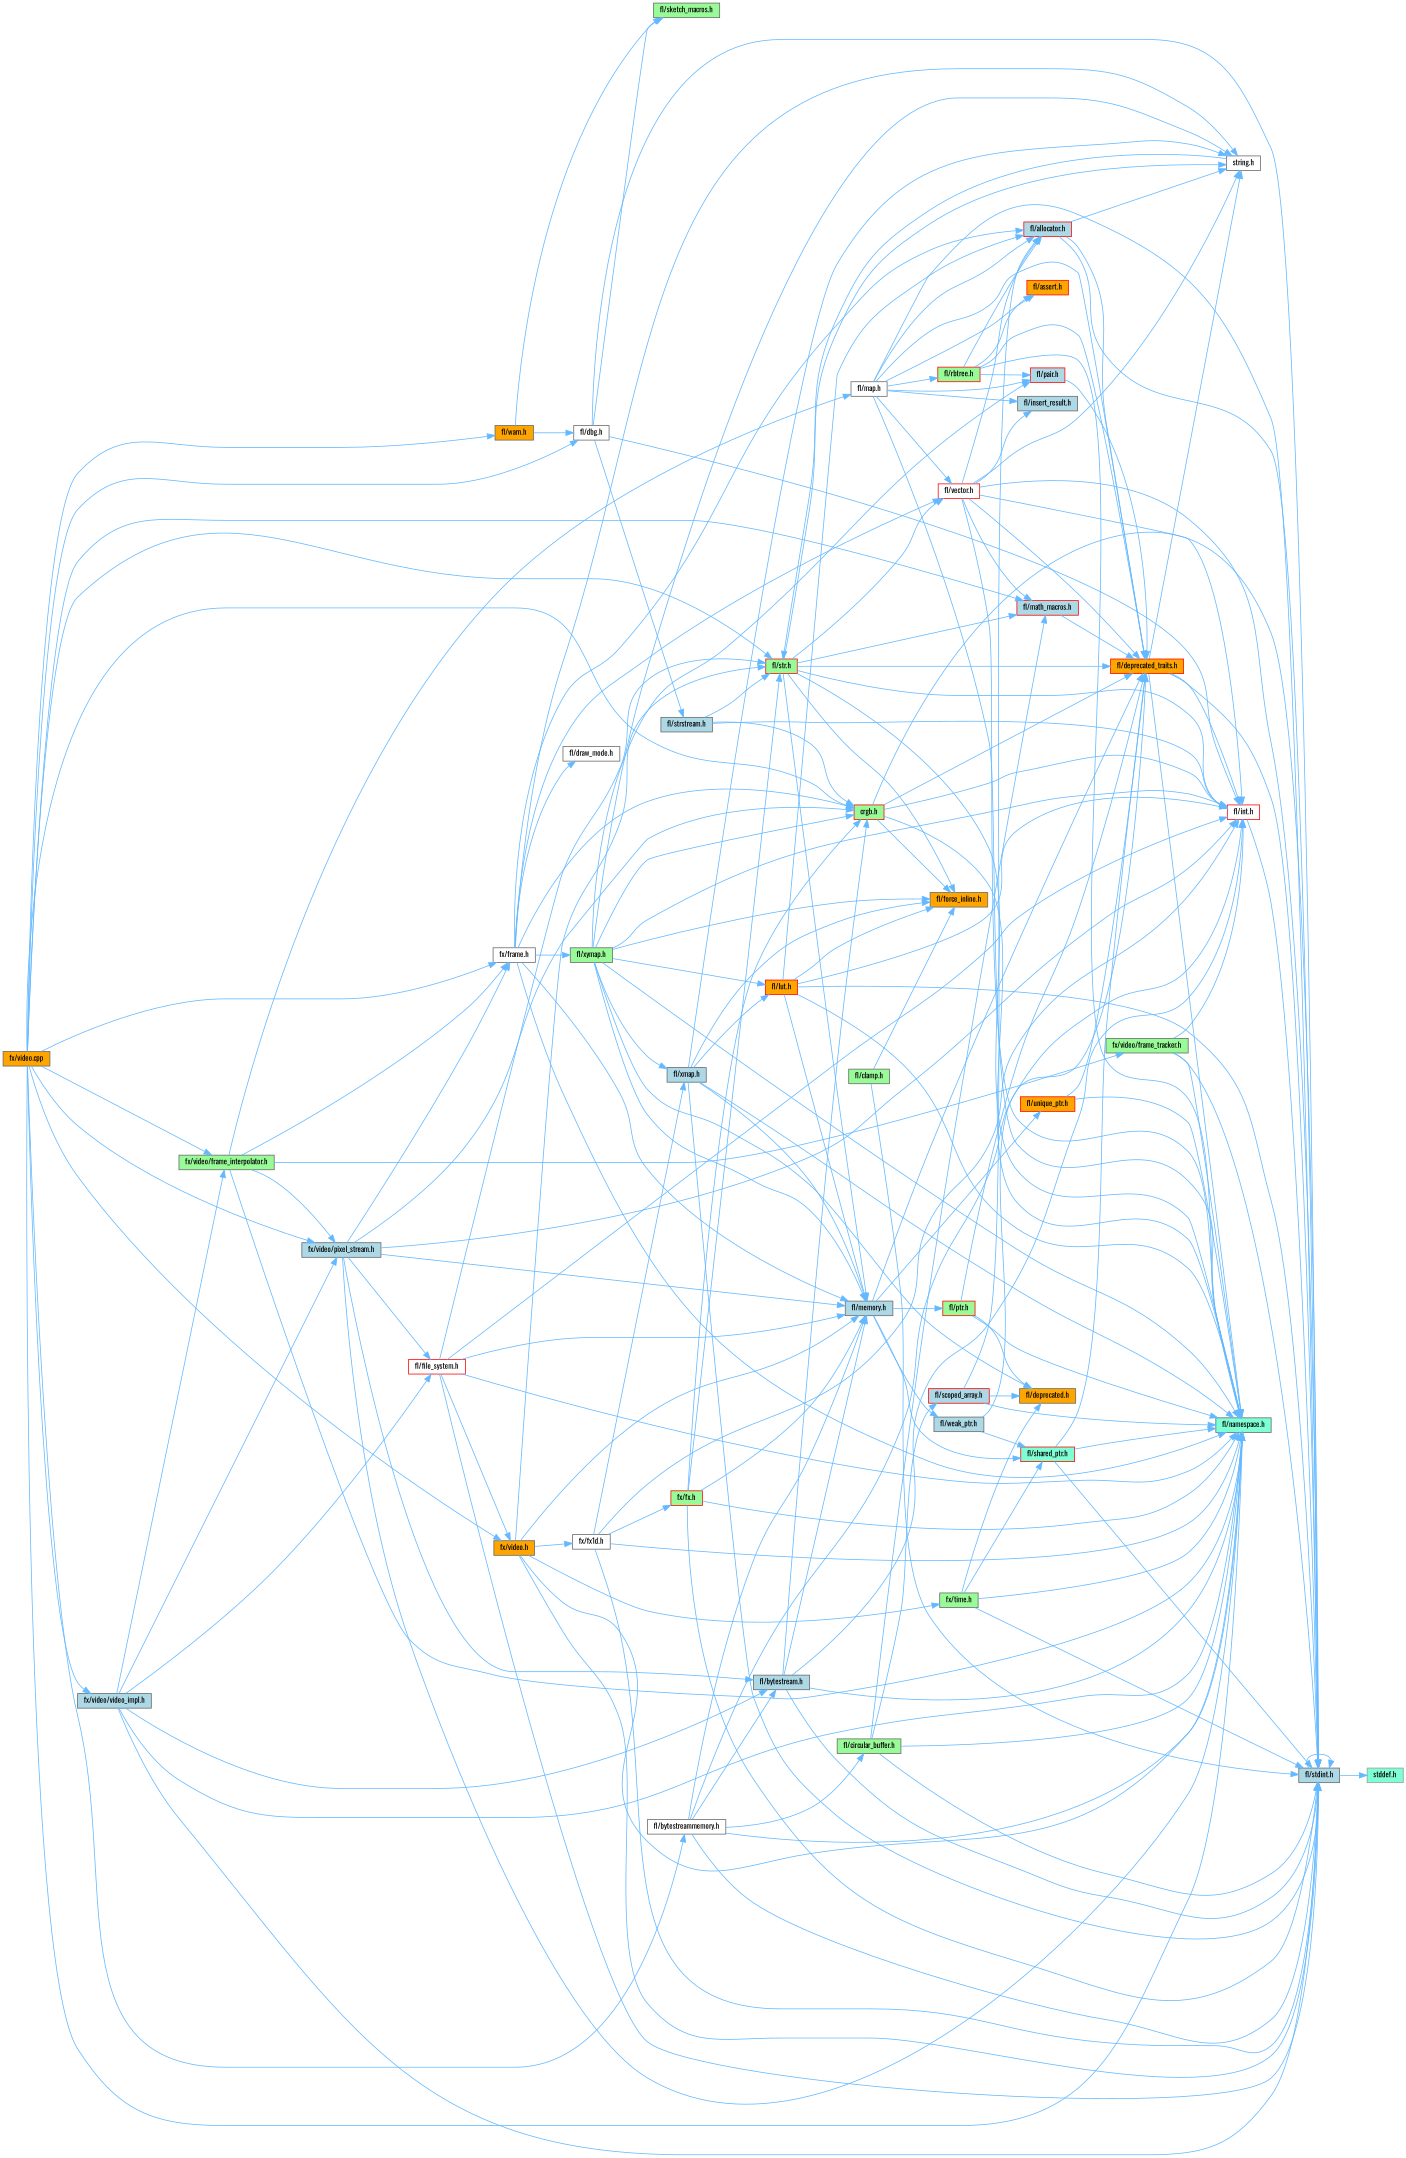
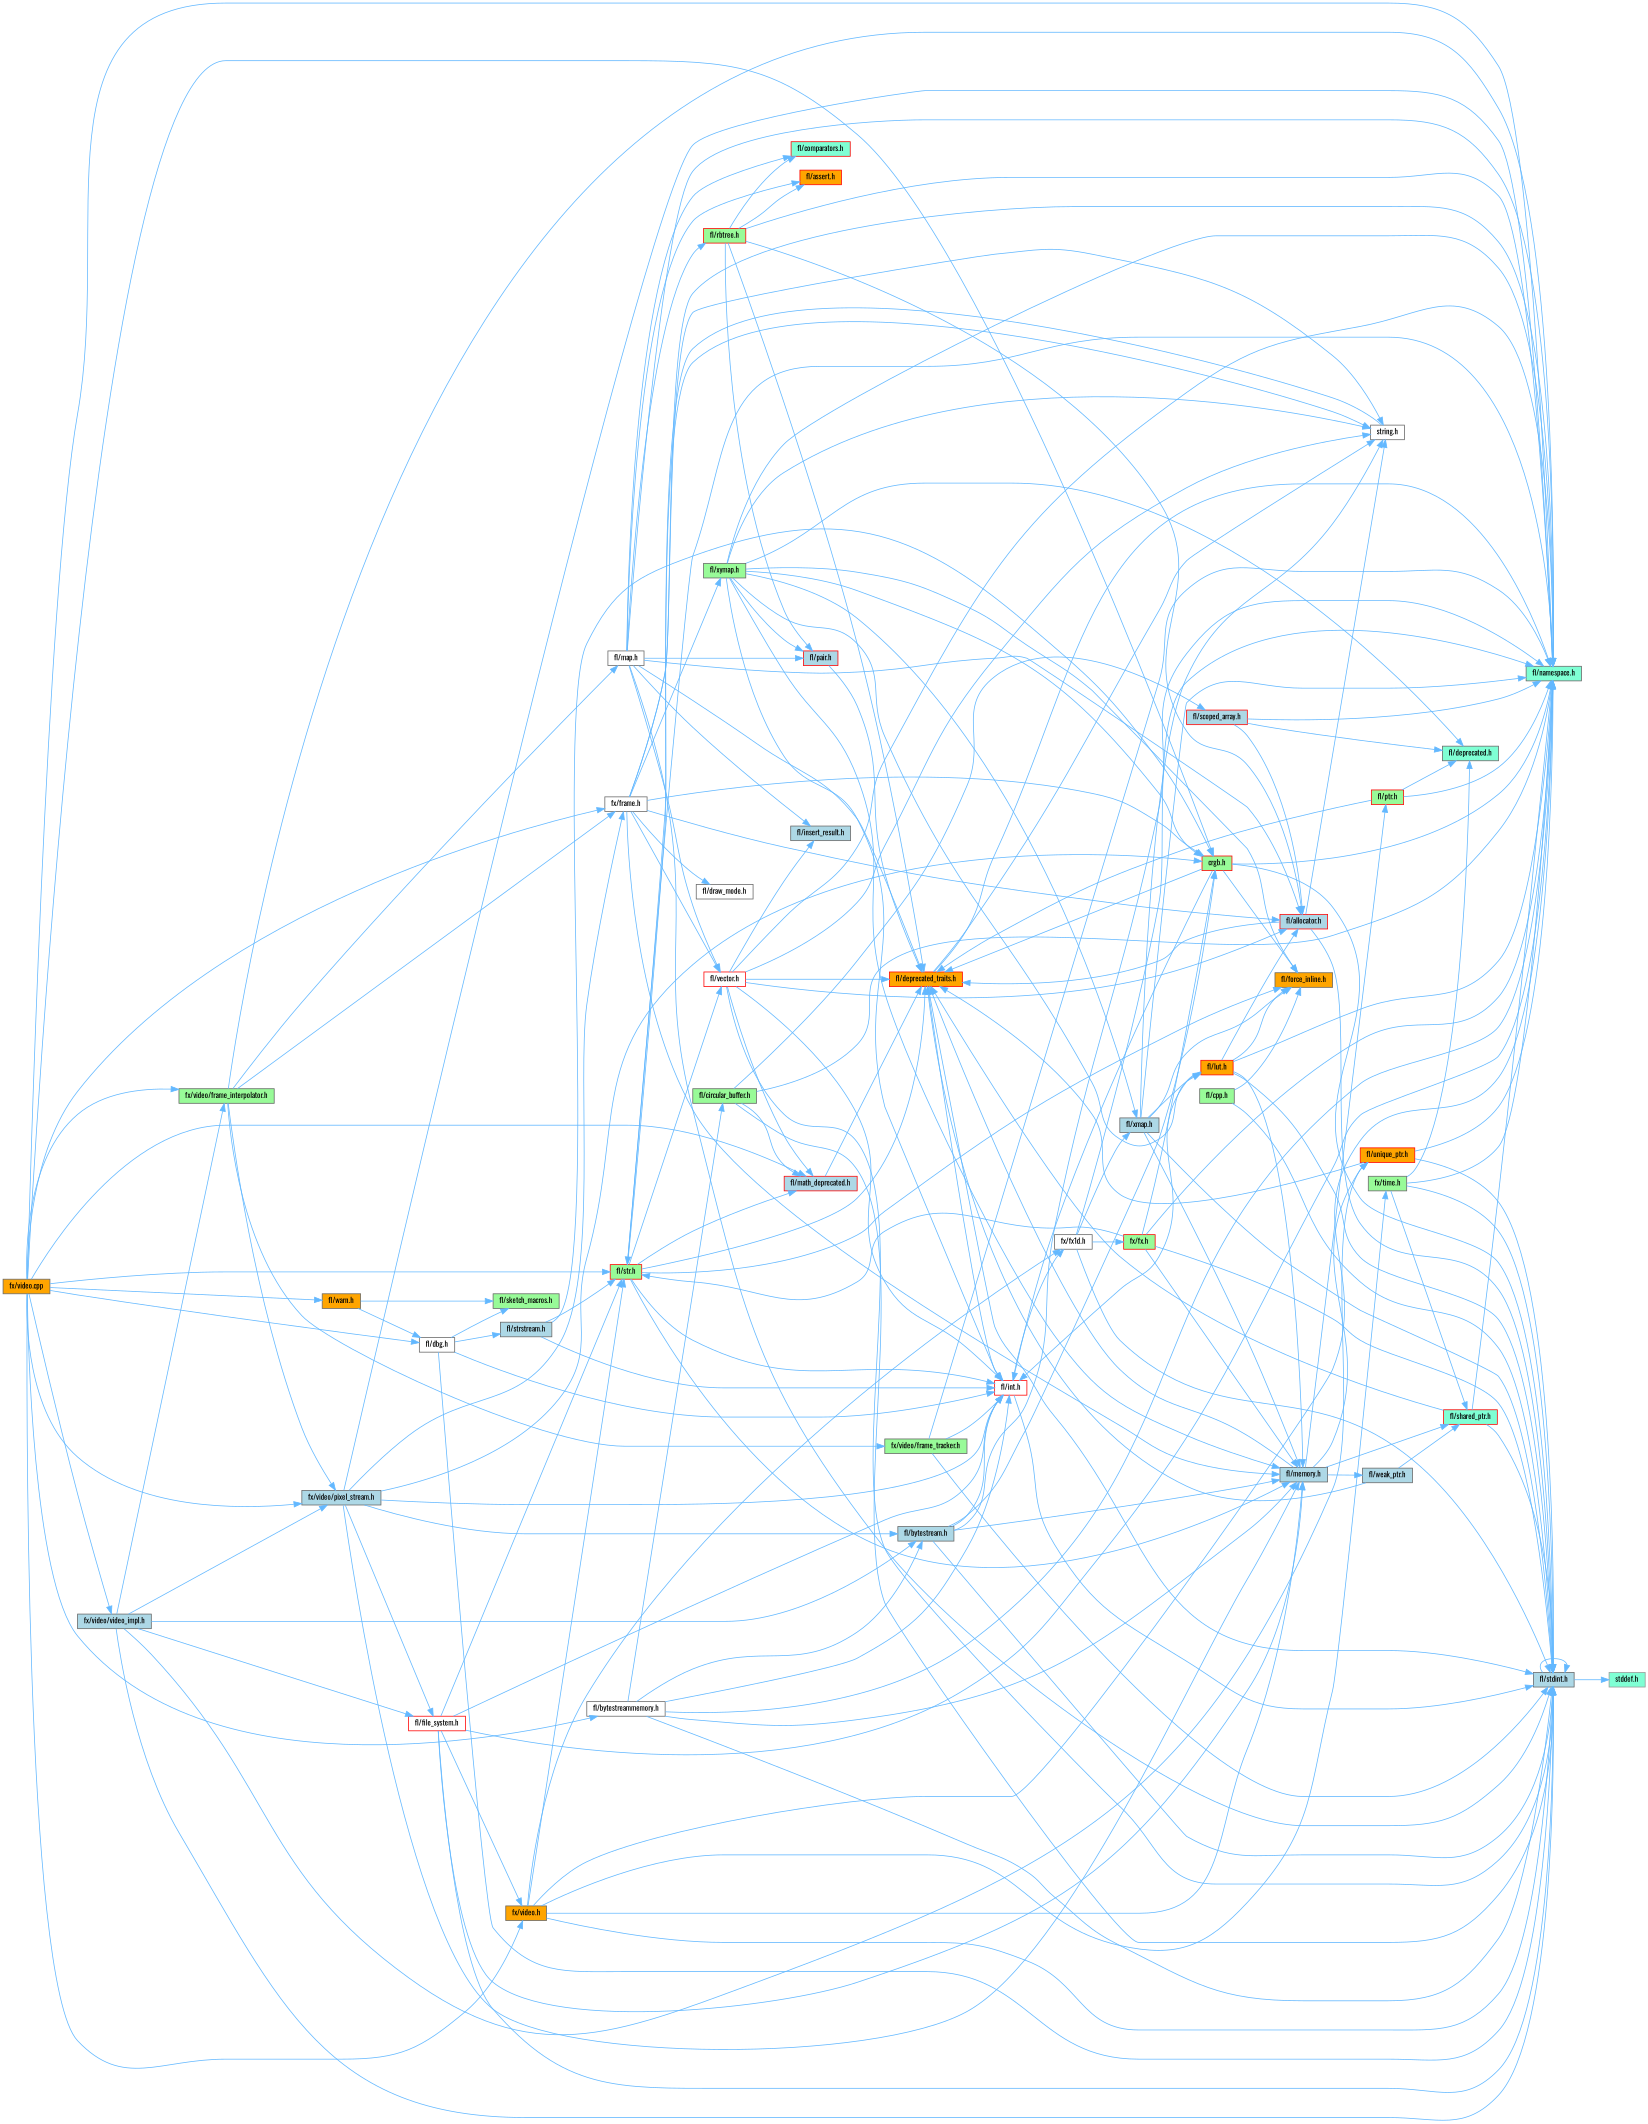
node "fl/comparators.h": added
node "fl/math_macros.h": label "fl/math_macros.h" -> "fl/math_deprecated.h"
node "fl/clamp.h": label "fl/clamp.h" -> "fl/cpp.h"
edge "fx/fx1d.h" -> "fl/int.h": reversed
edge "fl/unique_ptr.h" -> "fl/stdint.h": added
node "fl/deprecated.h": fillcolor orange -> aquamarine
edge "fx/video/video_impl.h" -> "fl/namespace.h": now "fx/video/video_impl.h" -> "fl/unique_ptr.h"
